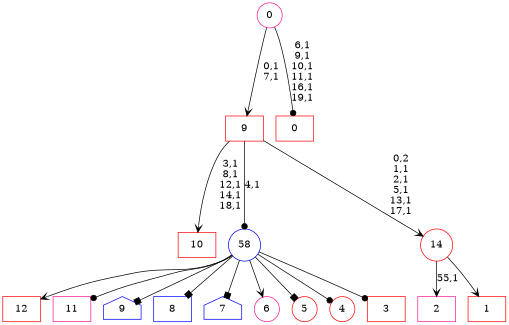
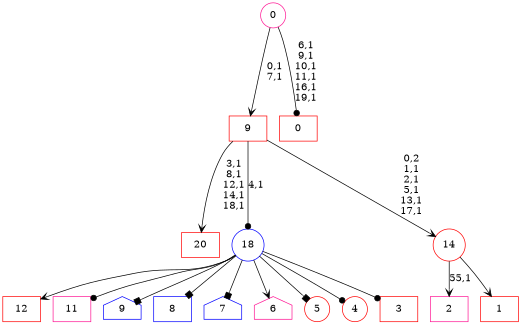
node "10": label "10" -> "20"
node "58": label "58" -> "18"
node "6": shape circle -> house
